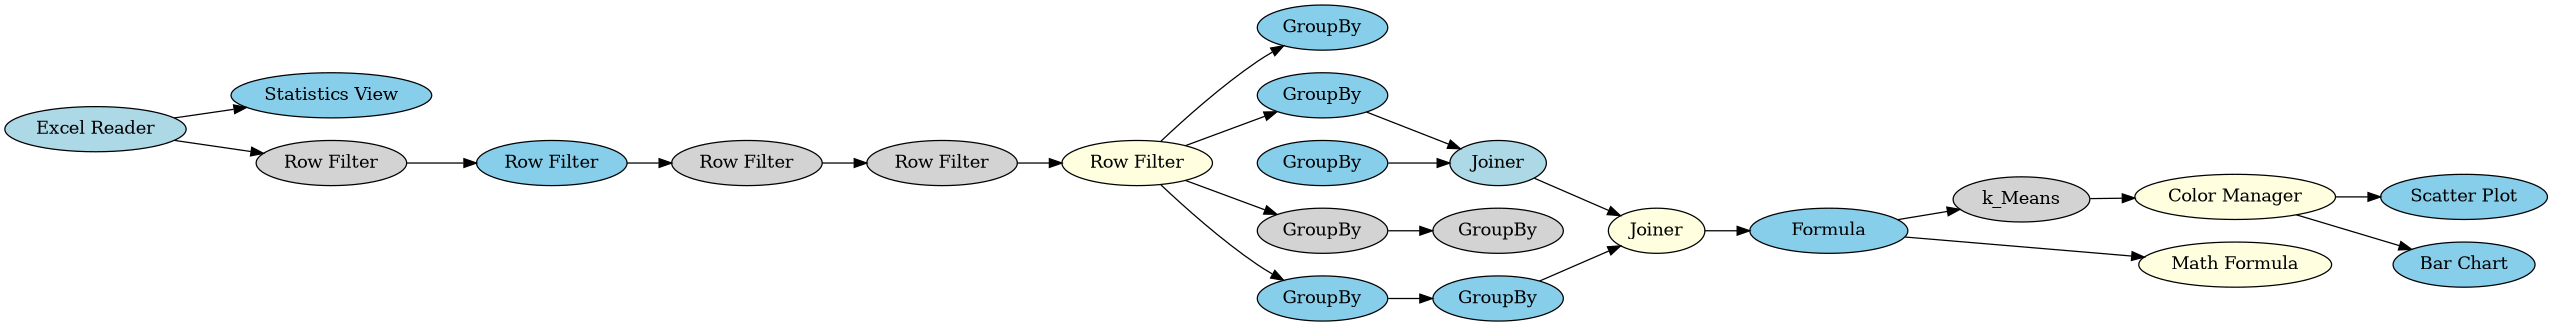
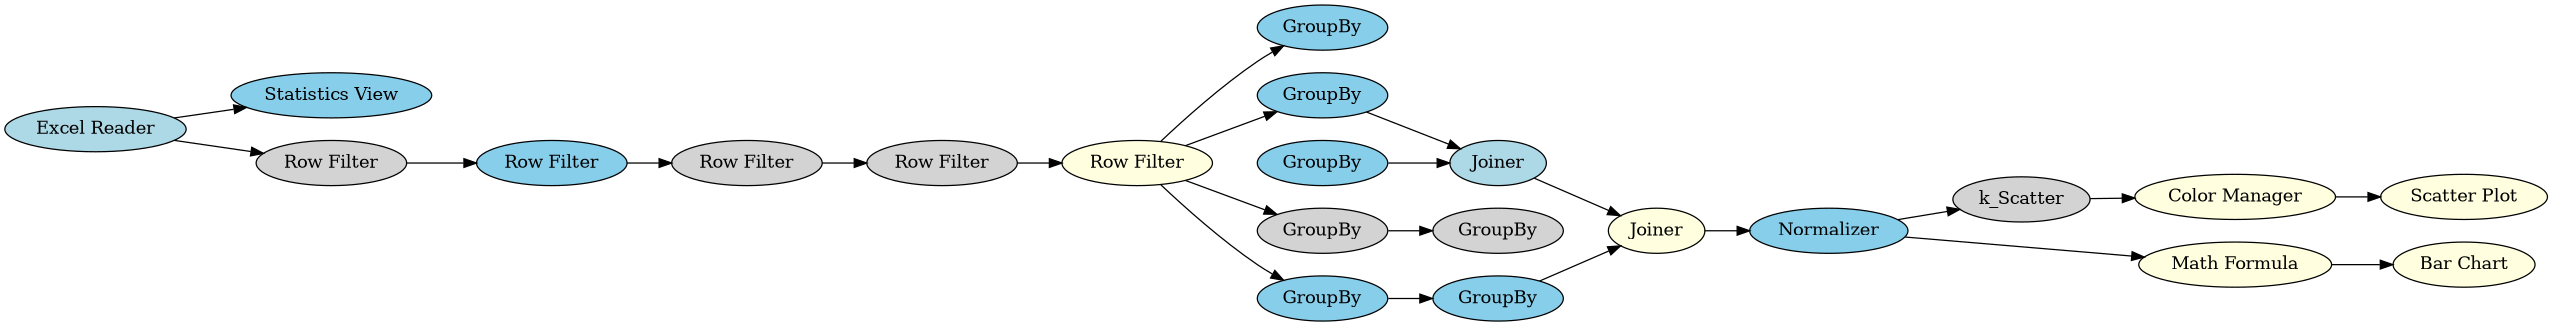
node "Scatter Plot": fillcolor skyblue -> lightyellow
node "k_Means": label "k_Means" -> "k_Scatter"
edge "Color Manager" -> "Bar Chart": now "Math Formula" -> "Bar Chart"
node "Formula": label "Formula" -> "Normalizer"
node "Bar Chart": fillcolor skyblue -> lightyellow
